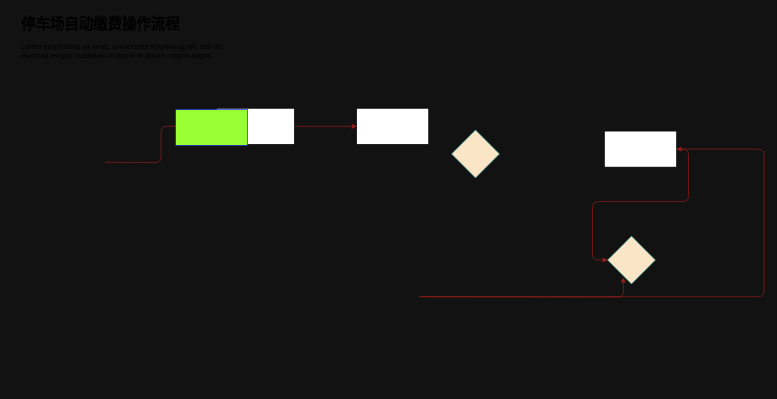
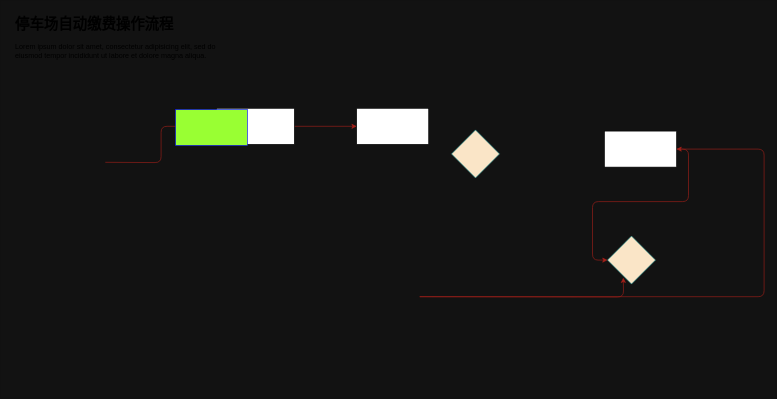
node "停车场自动缴费操作流程Lorem ipsum dolor sit amet, consectetur adipisicing elit, sed do eiusmod tempor incididunt ut labore et dolore magna aliqua.": moved (129, 42) -> (123, 42)
